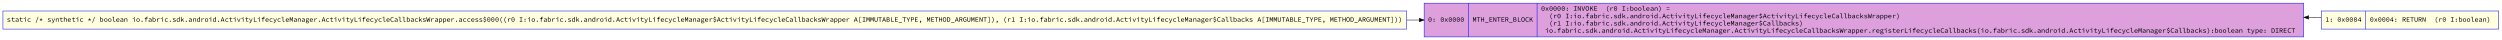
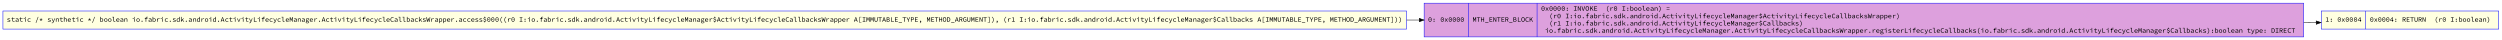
edge "1: 0x0004" -> "0: 0x0000": reversed
